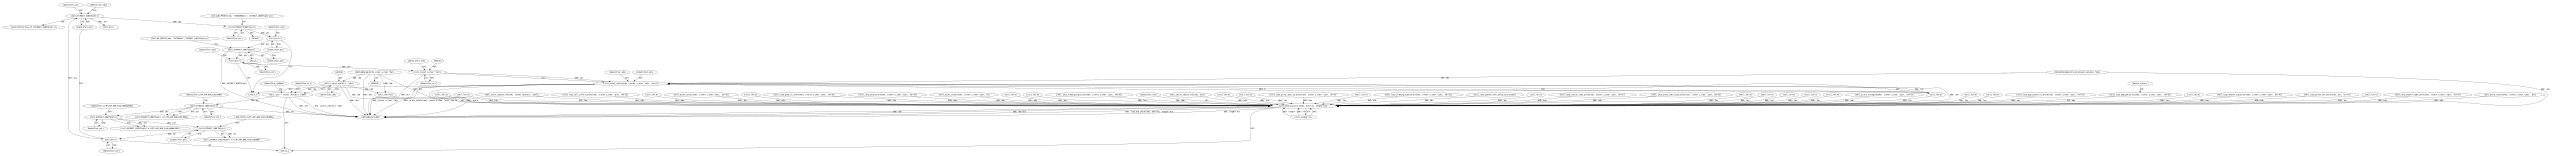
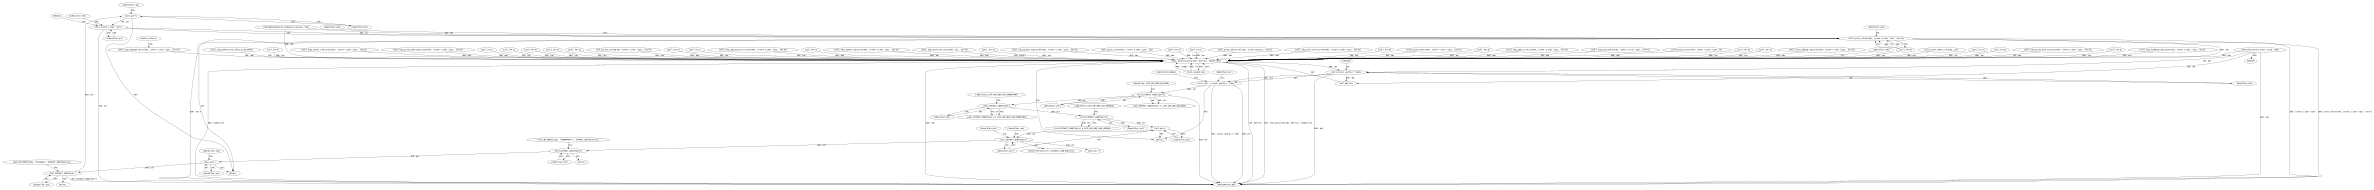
node "(MethodParameterIn,const u_char *dat)": label "(MethodParameterIn,const u_char *dat)" -> "(ControlStructure,const u_char *dat)"
node "(Call,print_string(hidden, (const u_char *)ptr, len-6))": label "(Call,print_string(hidden, (const u_char *)ptr, len-6))" -> "(Call,print_string(ndo, (const u_char *)ptr, len-6))"
edge "(Call,l2tp_packet_proc_delay_print(ndo))" -> "(Call,l2tp_avp_print(ndo, dat+len, length-len))": label "DDG: ndo" -> "CFG: "
edge "(Call,l2tp_proto_ver_print(ndo, ptr, len-6))" -> "(Call,l2tp_avp_print(ndo, dat+len, length-len))": label "DDG: ndo" -> "DDG: octets"
edge "(Call,(const uint16_t *)dat)" -> "(Call,l2tp_avp_print(ndo, dat+len, length-len))": reversed
